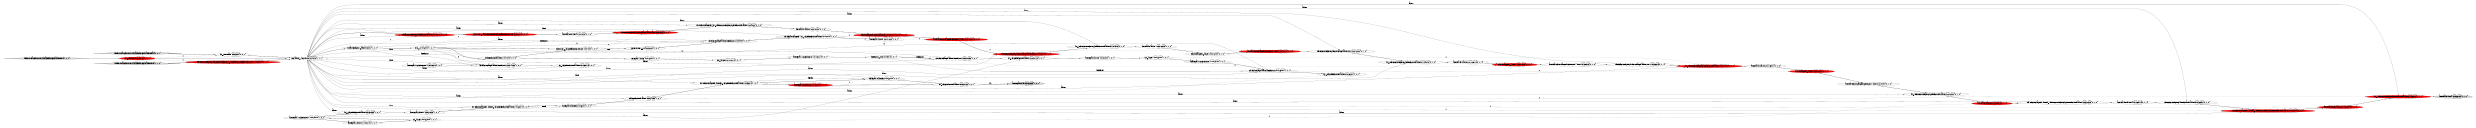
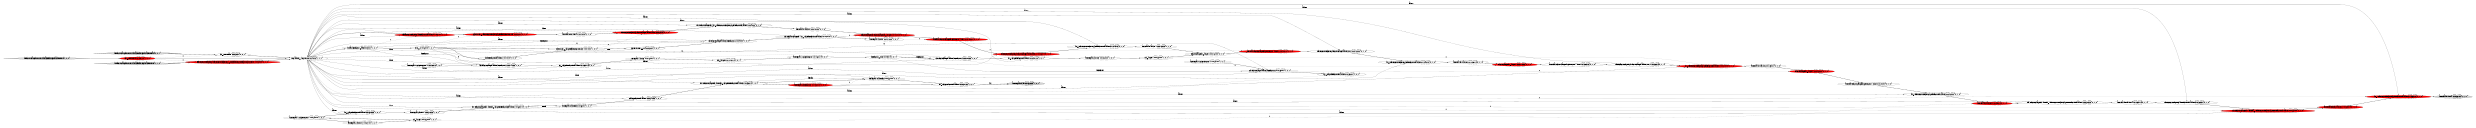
edge "rchi.freeRefCountInfo(address)@@@7@@@['1', '0', '0']" -> "assertEquals(1,list.size())@@@16@@@['1', '0', '1']": now "list = rchi.peekRefCountInfo(address)@@@15@@@['1', '0', '1']" -> "assertEquals(1,list.size())@@@16@@@['1', '0', '1']"
edge "rcci = list.get(1)@@@23@@@['1', '0', '1']" -> "assertEquals(0,rcci.getUseCount())@@@24@@@['1', '0', '1']": now "rcci = list.get(1)@@@23@@@['1', '0', '1']" -> "refCountChangeInfo = list.get(0)@@@16@@@['0', '1', '0']"
edge "assertEquals(1,rcci.getUseCount())@@@29@@@['1', '0', '1']" -> "list = rchi.peekRefCountInfo(address)@@@21@@@['1', '0', '1']": now "Long address = (long)0x1000@@@4@@@['1', '1', '1']" -> "list = rchi.peekRefCountInfo(address)@@@21@@@['1', '0', '1']"
